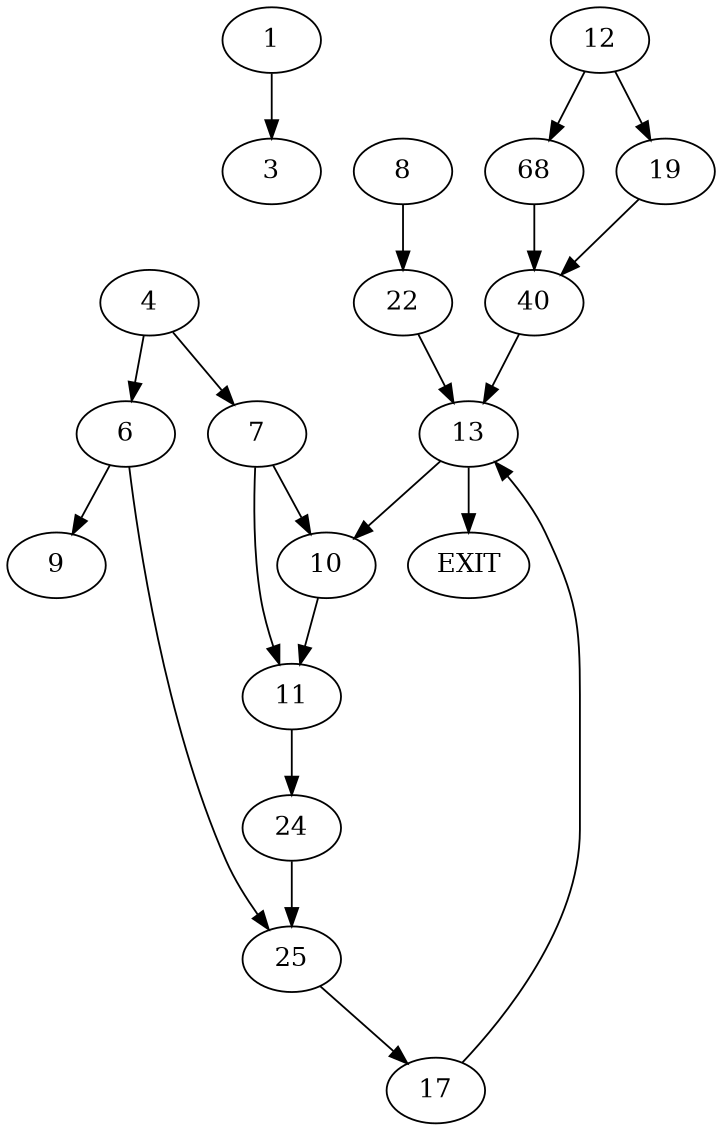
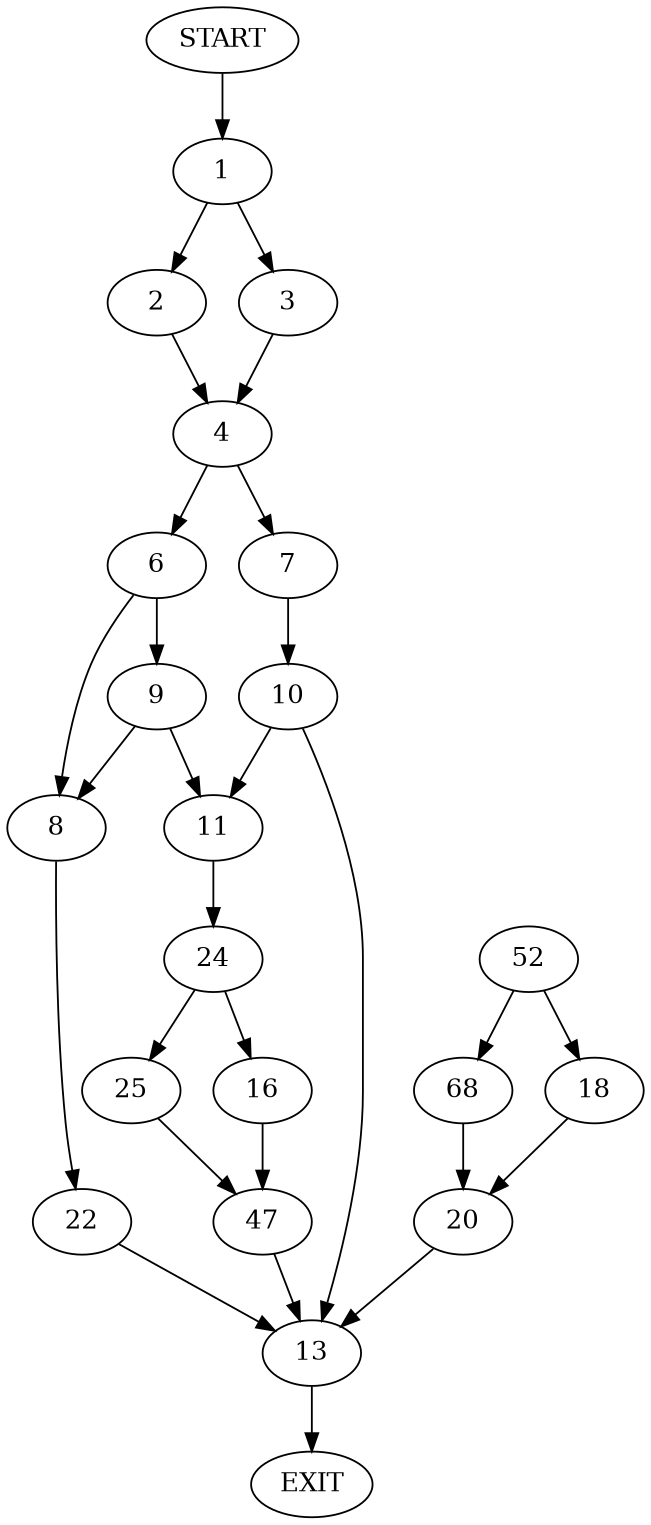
node "START": added
node "12": label "12" -> "52"
node "19": label "19" -> "18"
node "2": added
node "40": label "40" -> "20"
edge "3" -> "4": added
edge "13" -> "10": reversed
edge "7" -> "11": now "9" -> "11"
edge "6" -> "25": now "6" -> "8"
edge "9" -> "8": added
node "16": added
node "17": label "17" -> "47"
